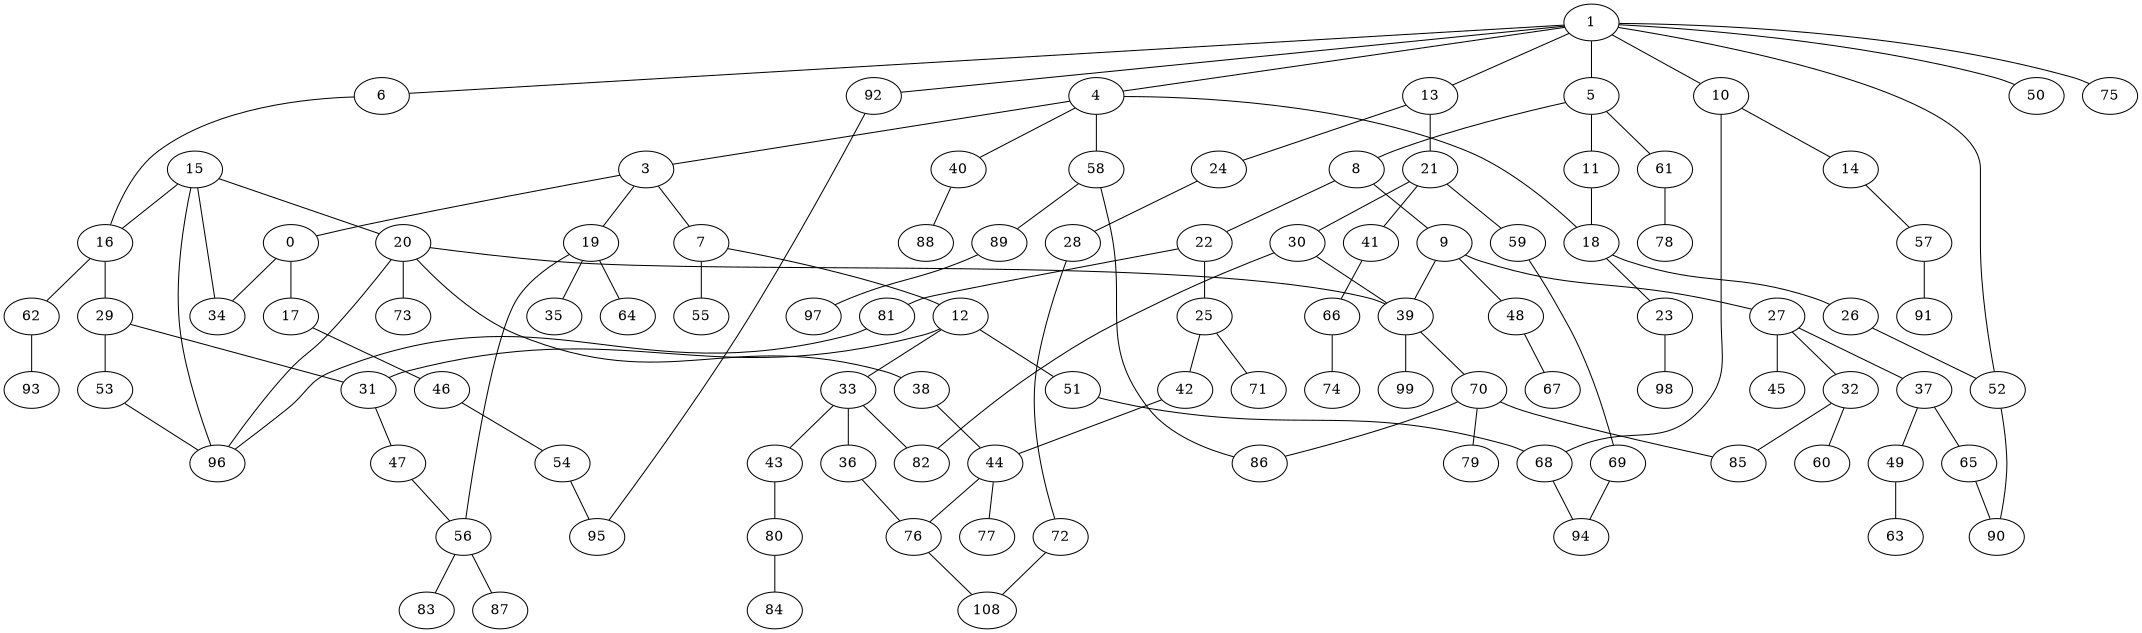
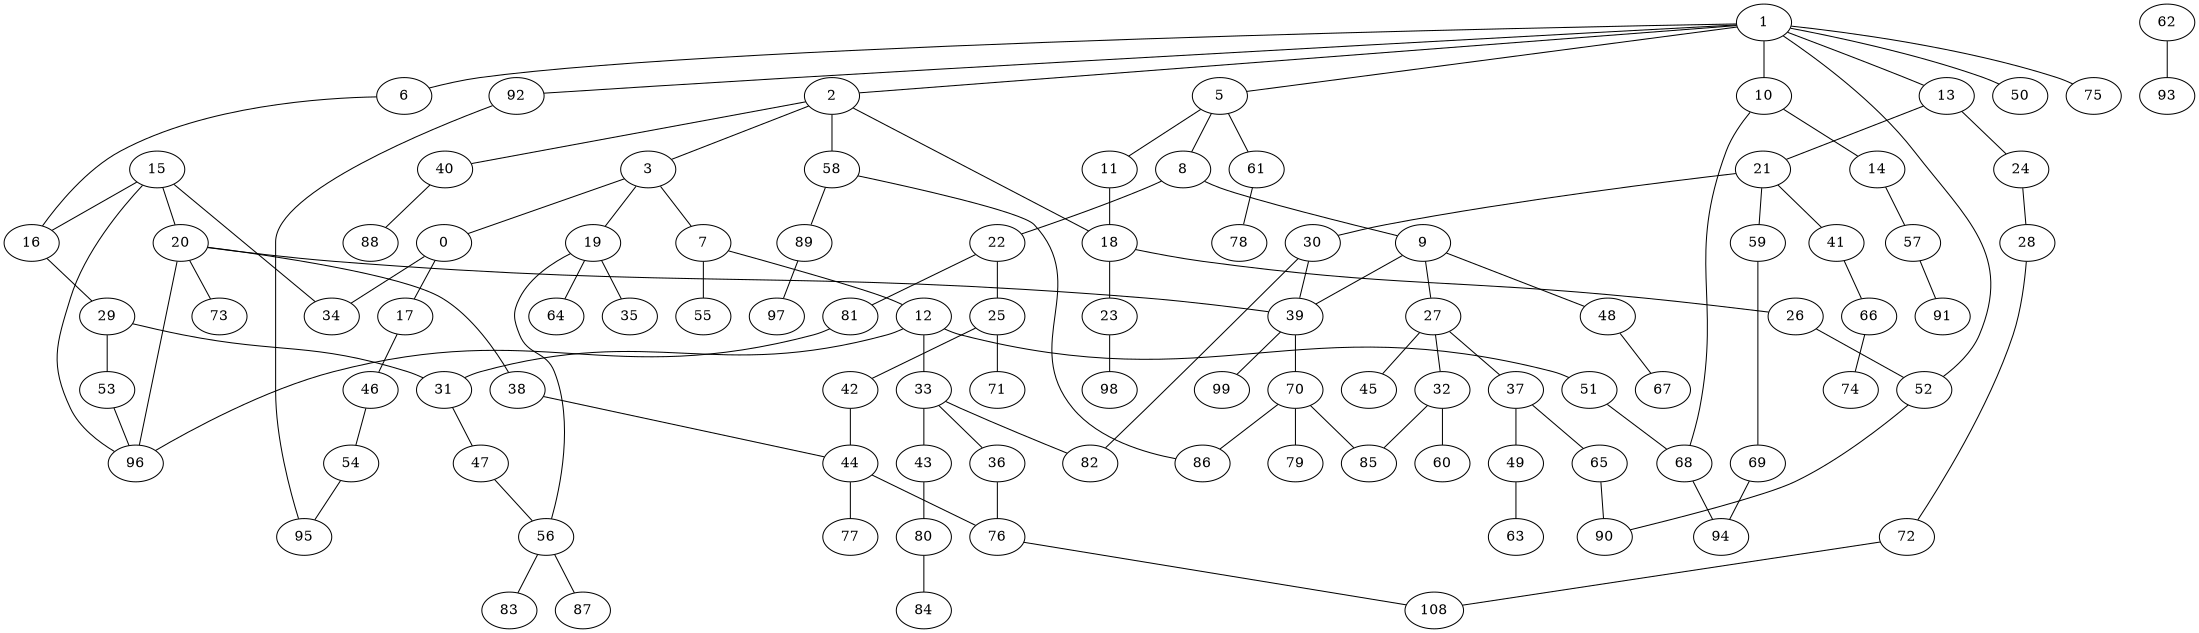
node "4": label "4" -> "2"
edge "16" -- "62": removed
